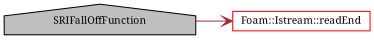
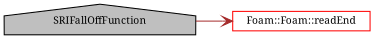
node "Foam::Istream::readEnd": label "Foam::Istream::readEnd" -> "Foam::Foam::readEnd"
